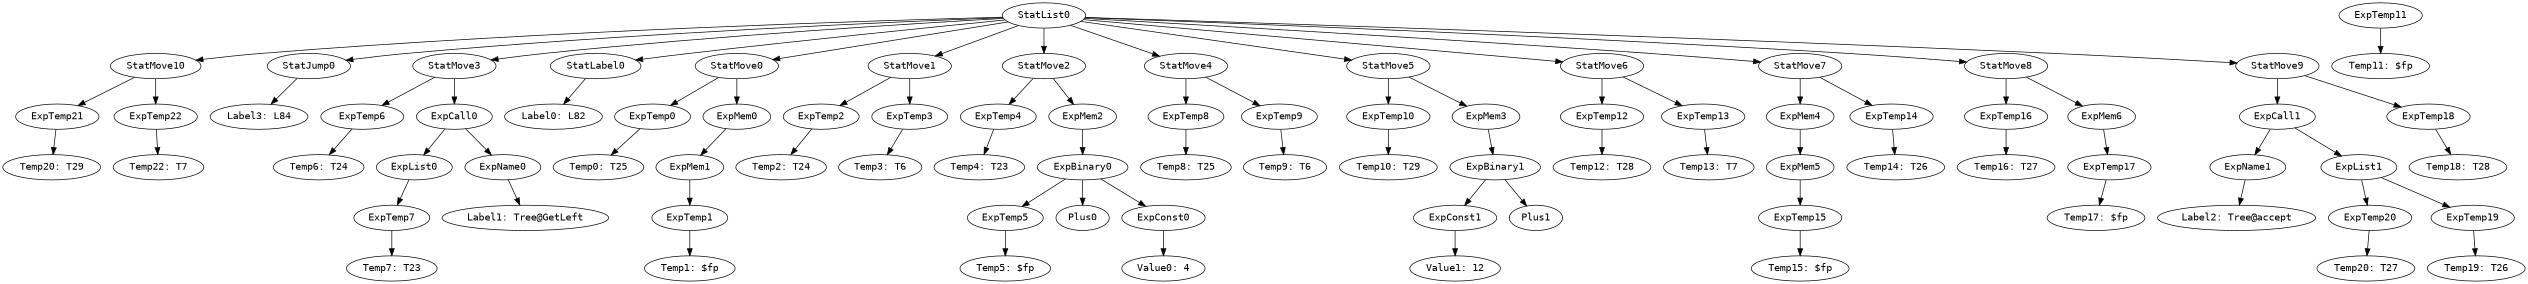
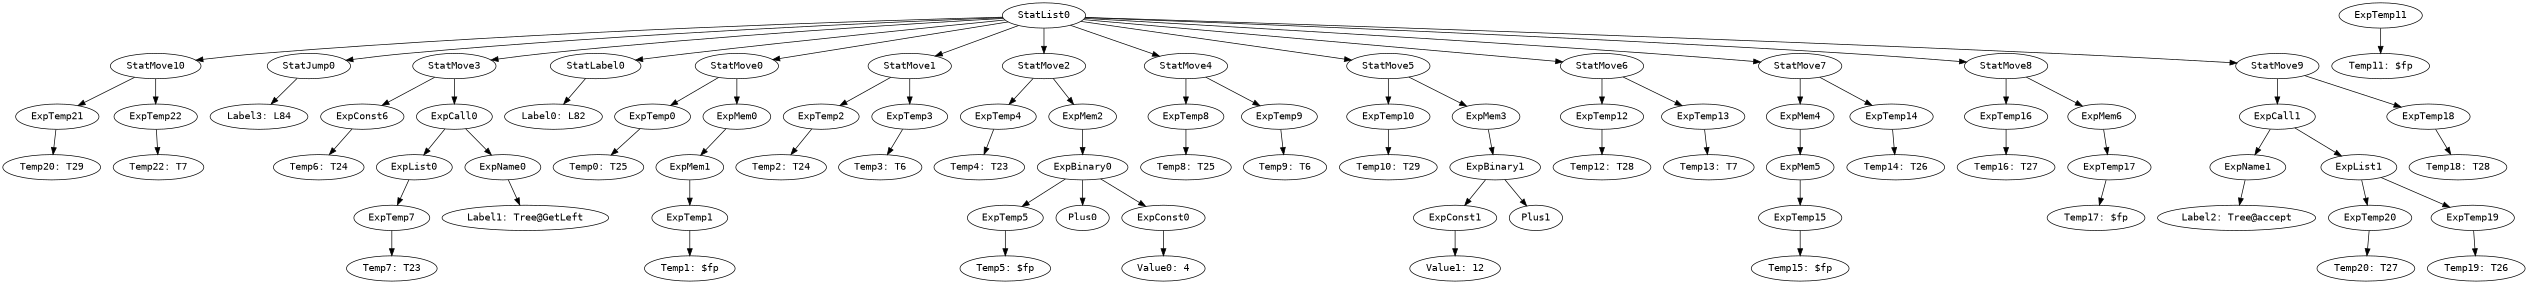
node "ExpTemp6": label "ExpTemp6" -> "ExpConst6"
